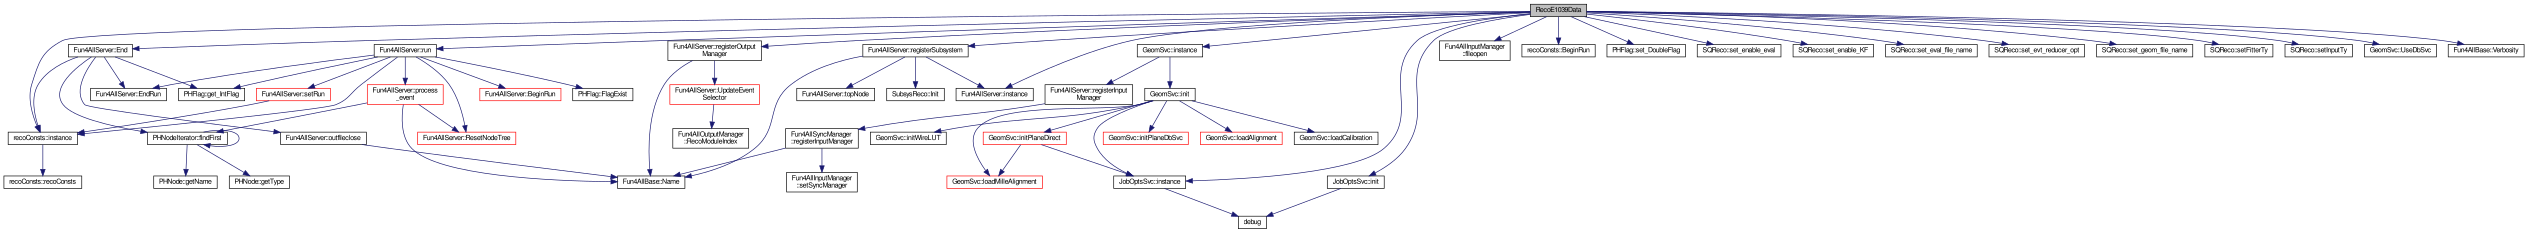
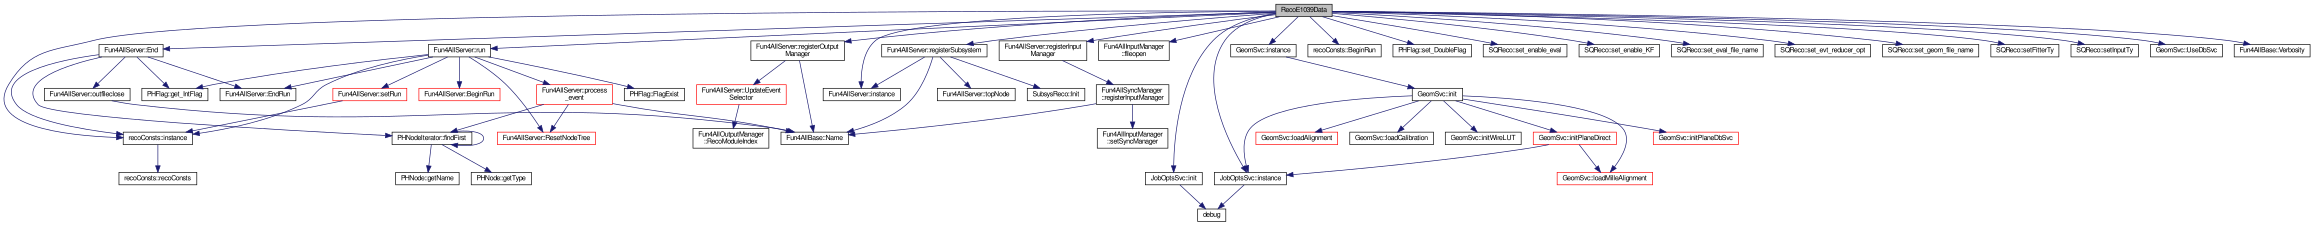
edge "GeomSvc::instance" -> "Fun4AllServer::registerInput Manager": now "RecoE1039Data" -> "Fun4AllServer::registerInput Manager"
